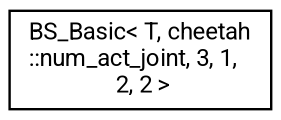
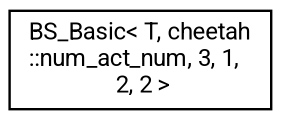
node "BS_Basic< T, cheetah ::num_act_joint, 3, 1, 2, 2 >": label "BS_Basic< T, cheetah ::num_act_joint, 3, 1, 2, 2 >" -> "BS_Basic< T, cheetah ::num_act_num, 3, 1, 2, 2 >"
